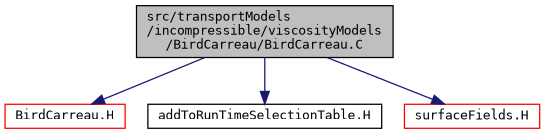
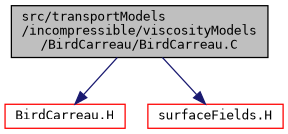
node "addToRunTimeSelectionTable.H": removed
